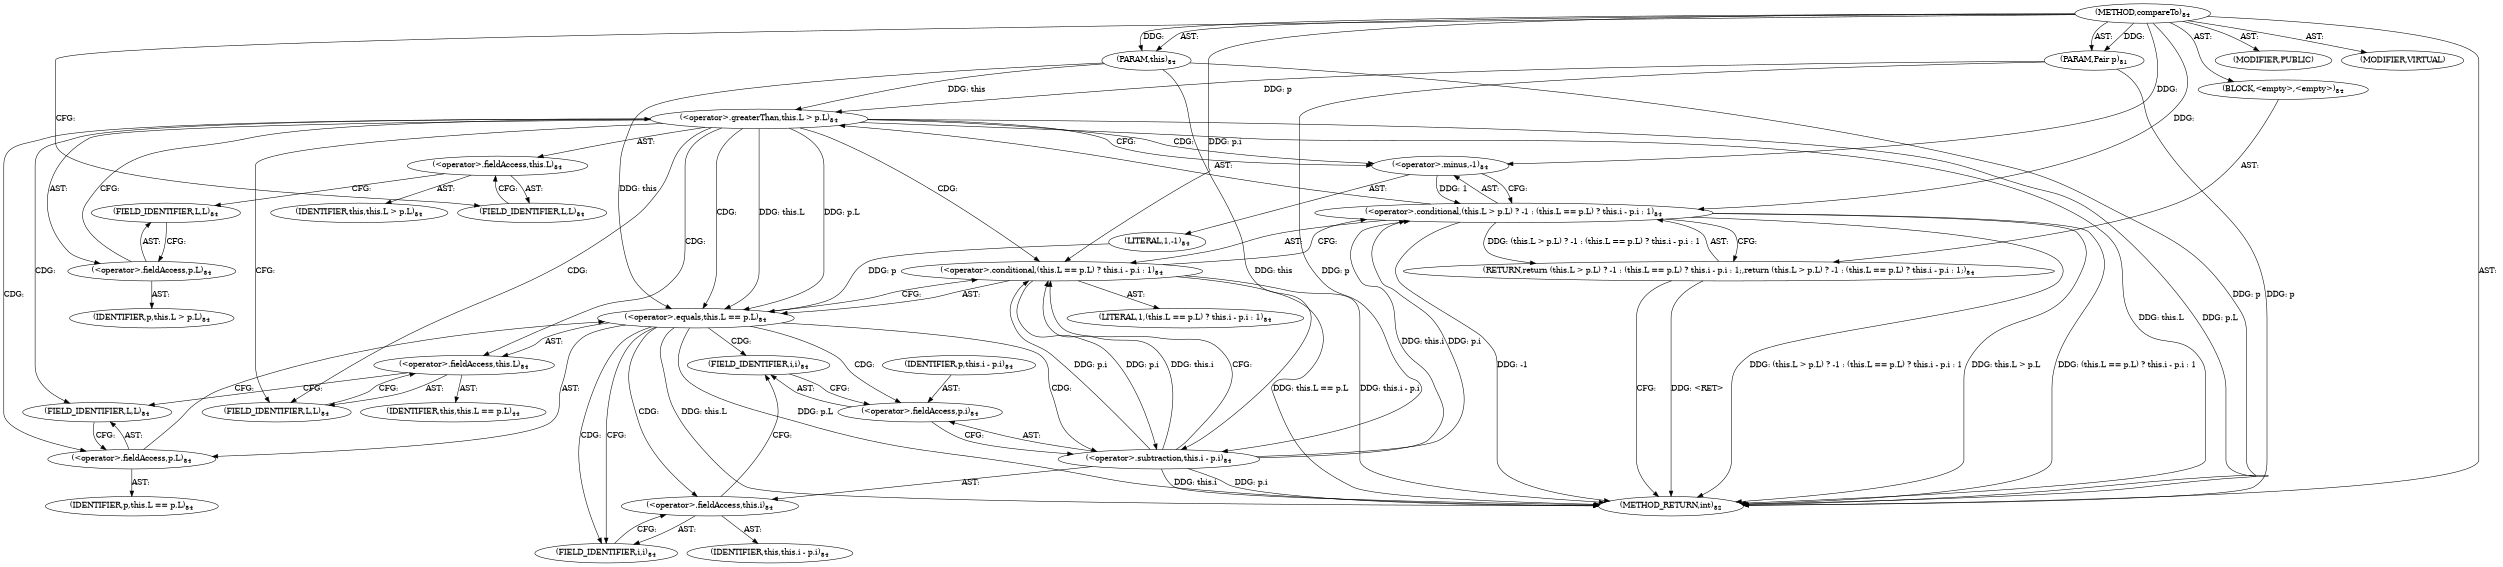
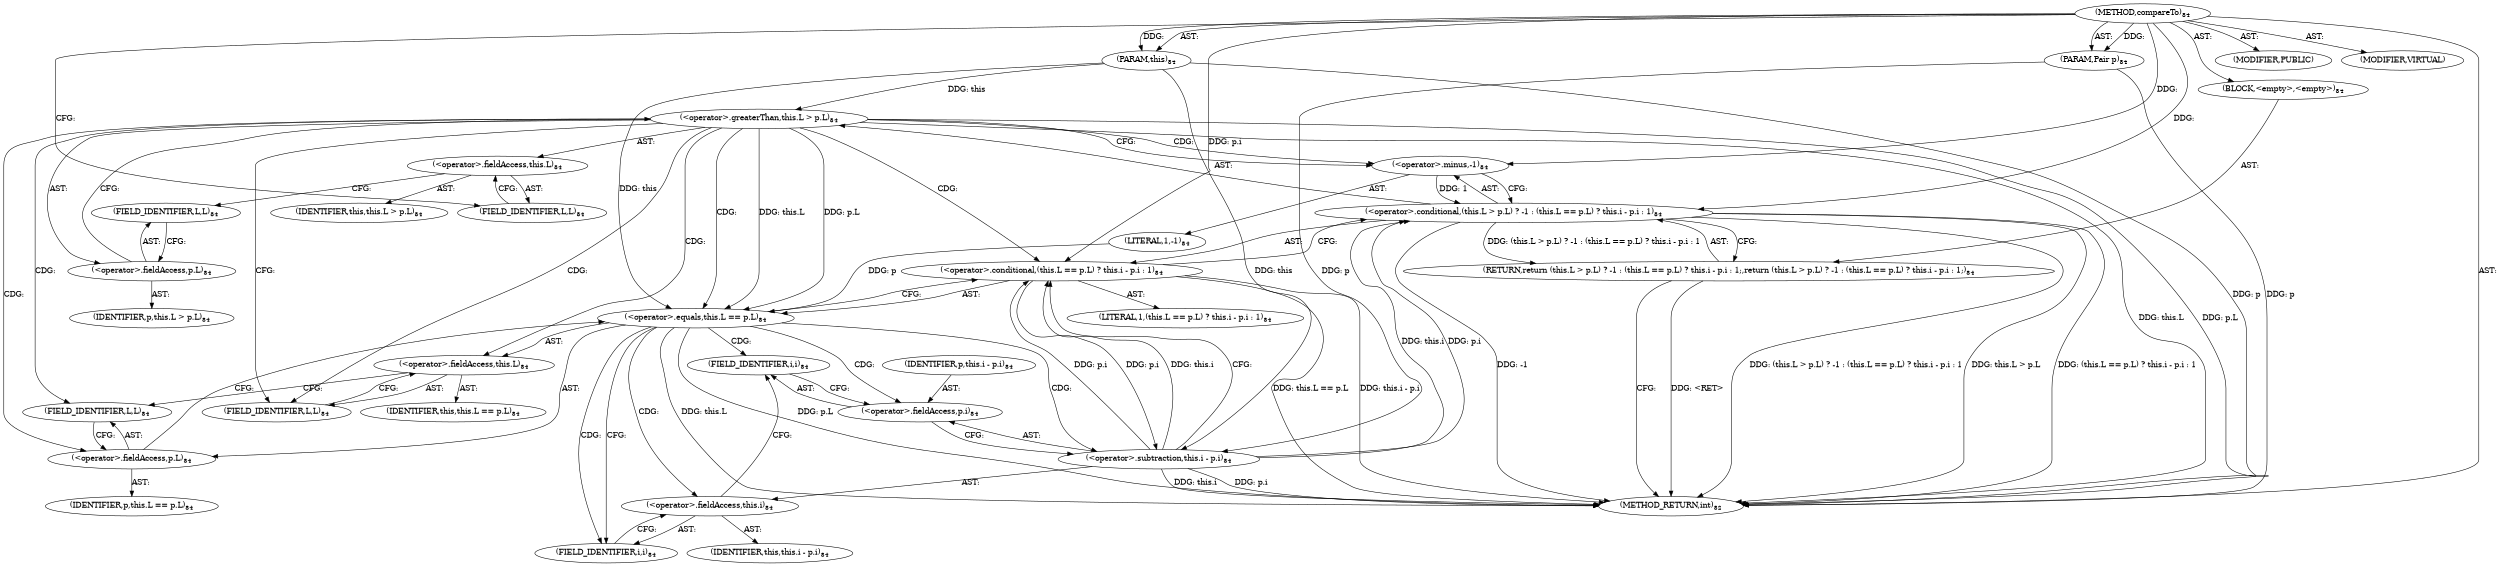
node "(PARAM,Pair p)": text "81" -> "84"
edge "(PARAM,Pair p)" -> "(<operator>.greaterThan,this.L > p.L)": removed, label "DDG: p"
node "(IDENTIFIER,this,this.L == p.L)": text "44" -> "84"
